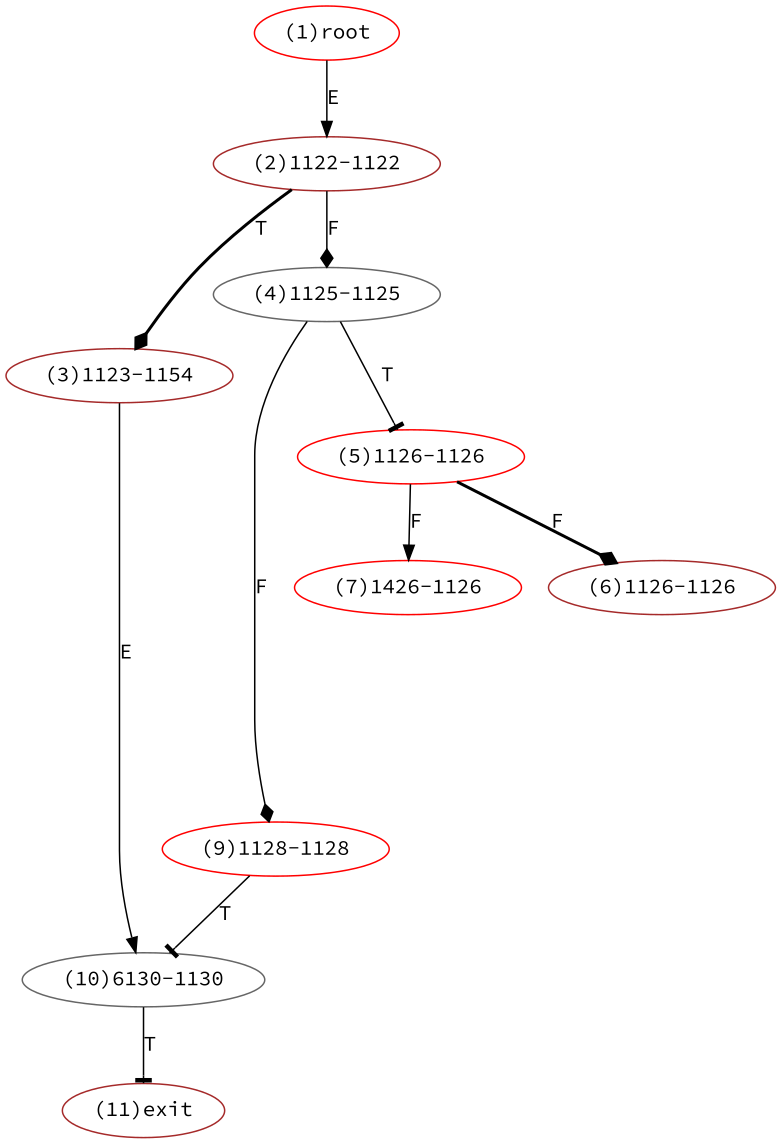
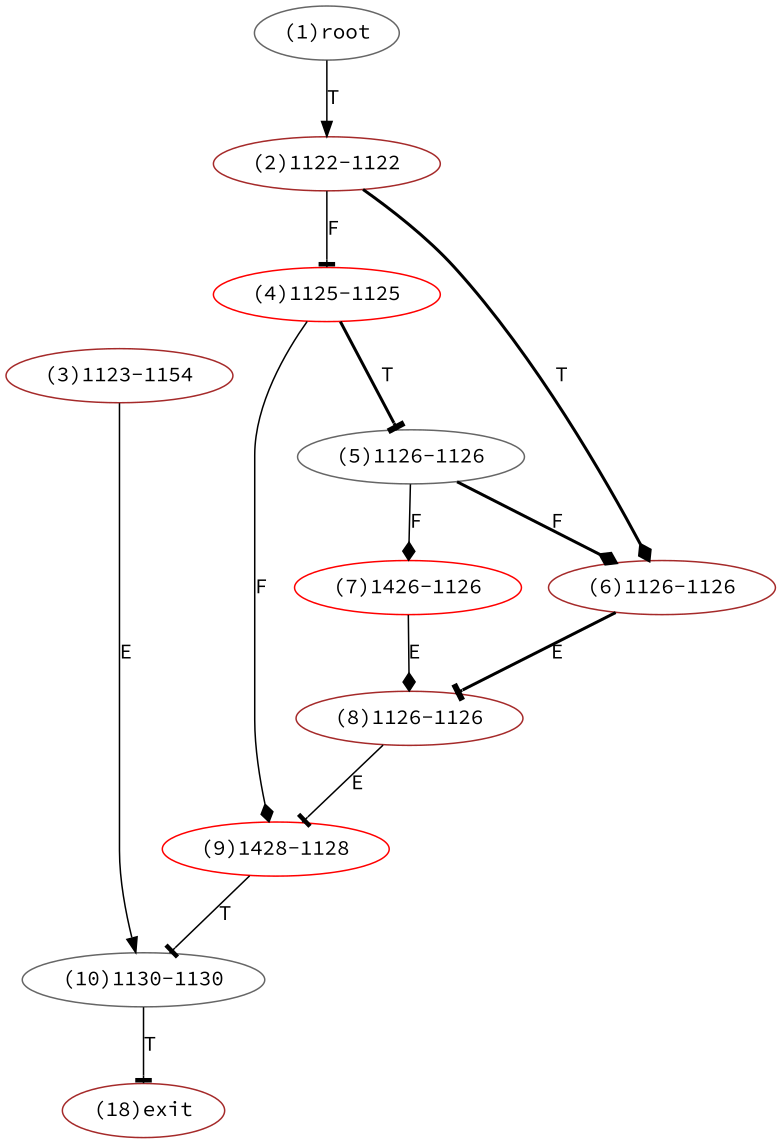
node "(1)root": color red -> gray40
edge "(1)root" -> "(2)1122-1122": label "E" -> "T"
edge "(2)1122-1122" -> "(4)1125-1125": arrowhead diamond -> tee
edge "(2)1122-1122" -> "(3)1123-1154": now "(2)1122-1122" -> "(6)1126-1126"
node "(4)1125-1125": color gray40 -> red
edge "(4)1125-1125" -> "(5)1126-1126": style solid -> bold
node "(5)1126-1126": color red -> gray40
edge "(5)1126-1126" -> "(7)1426-1126": arrowhead normal -> diamond
node "(8)1126-1126": added
node "(9)1128-1128": label "(9)1128-1128" -> "(9)1428-1128"
node "(10)6130-1130": label "(10)6130-1130" -> "(10)1130-1130"
node "(11)exit": label "(11)exit" -> "(18)exit"
